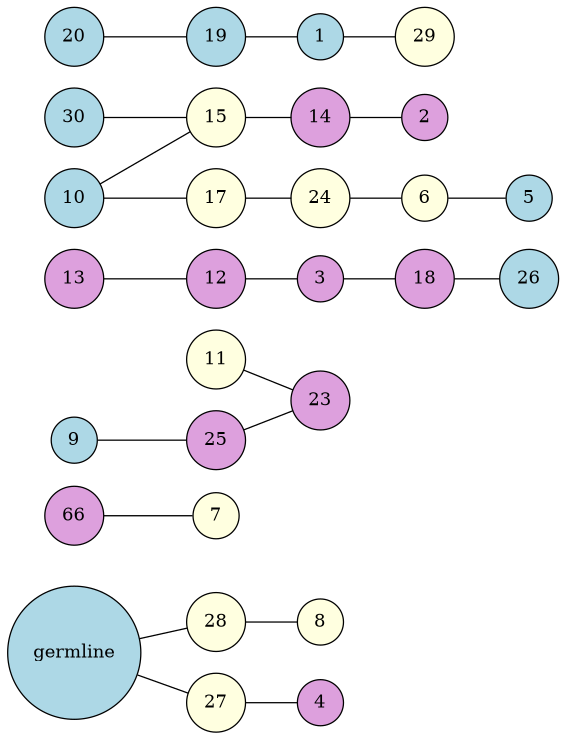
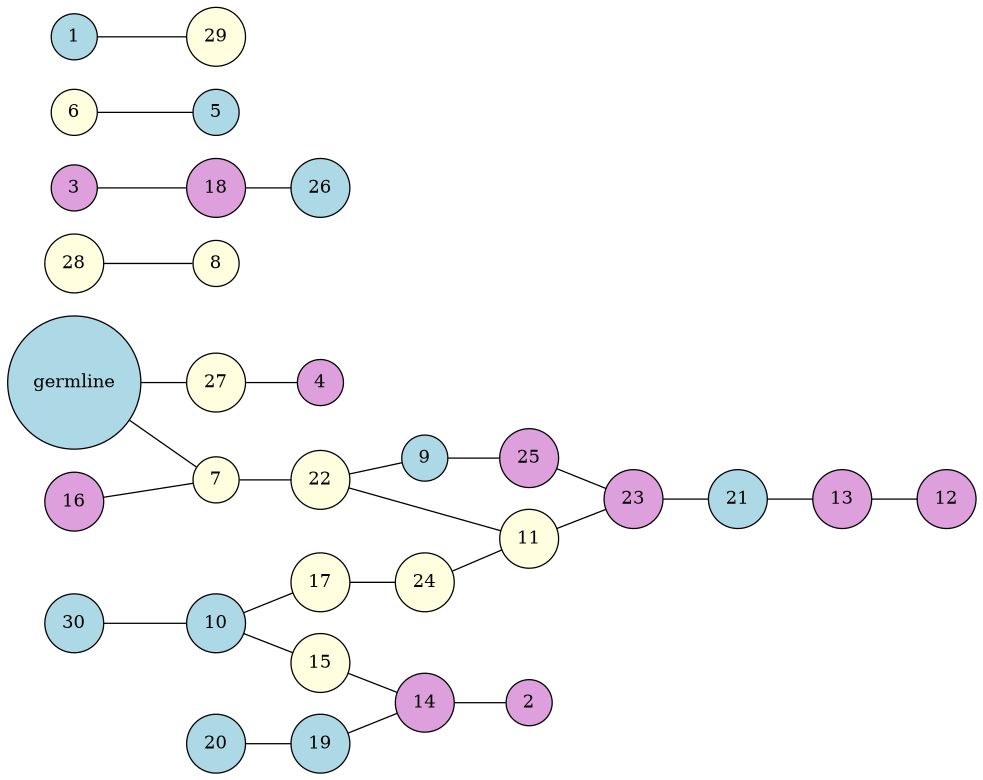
edge "19" -- "1": now "19" -- "14"
edge "30" -- "15": now "30" -- "10"
edge "24" -- "6": now "24" -- "11"
edge "12" -- "3": removed
node "22": added
node "21": added
node "66": label "66" -> "16"
edge "28" -- "germline": now "7" -- "germline"
